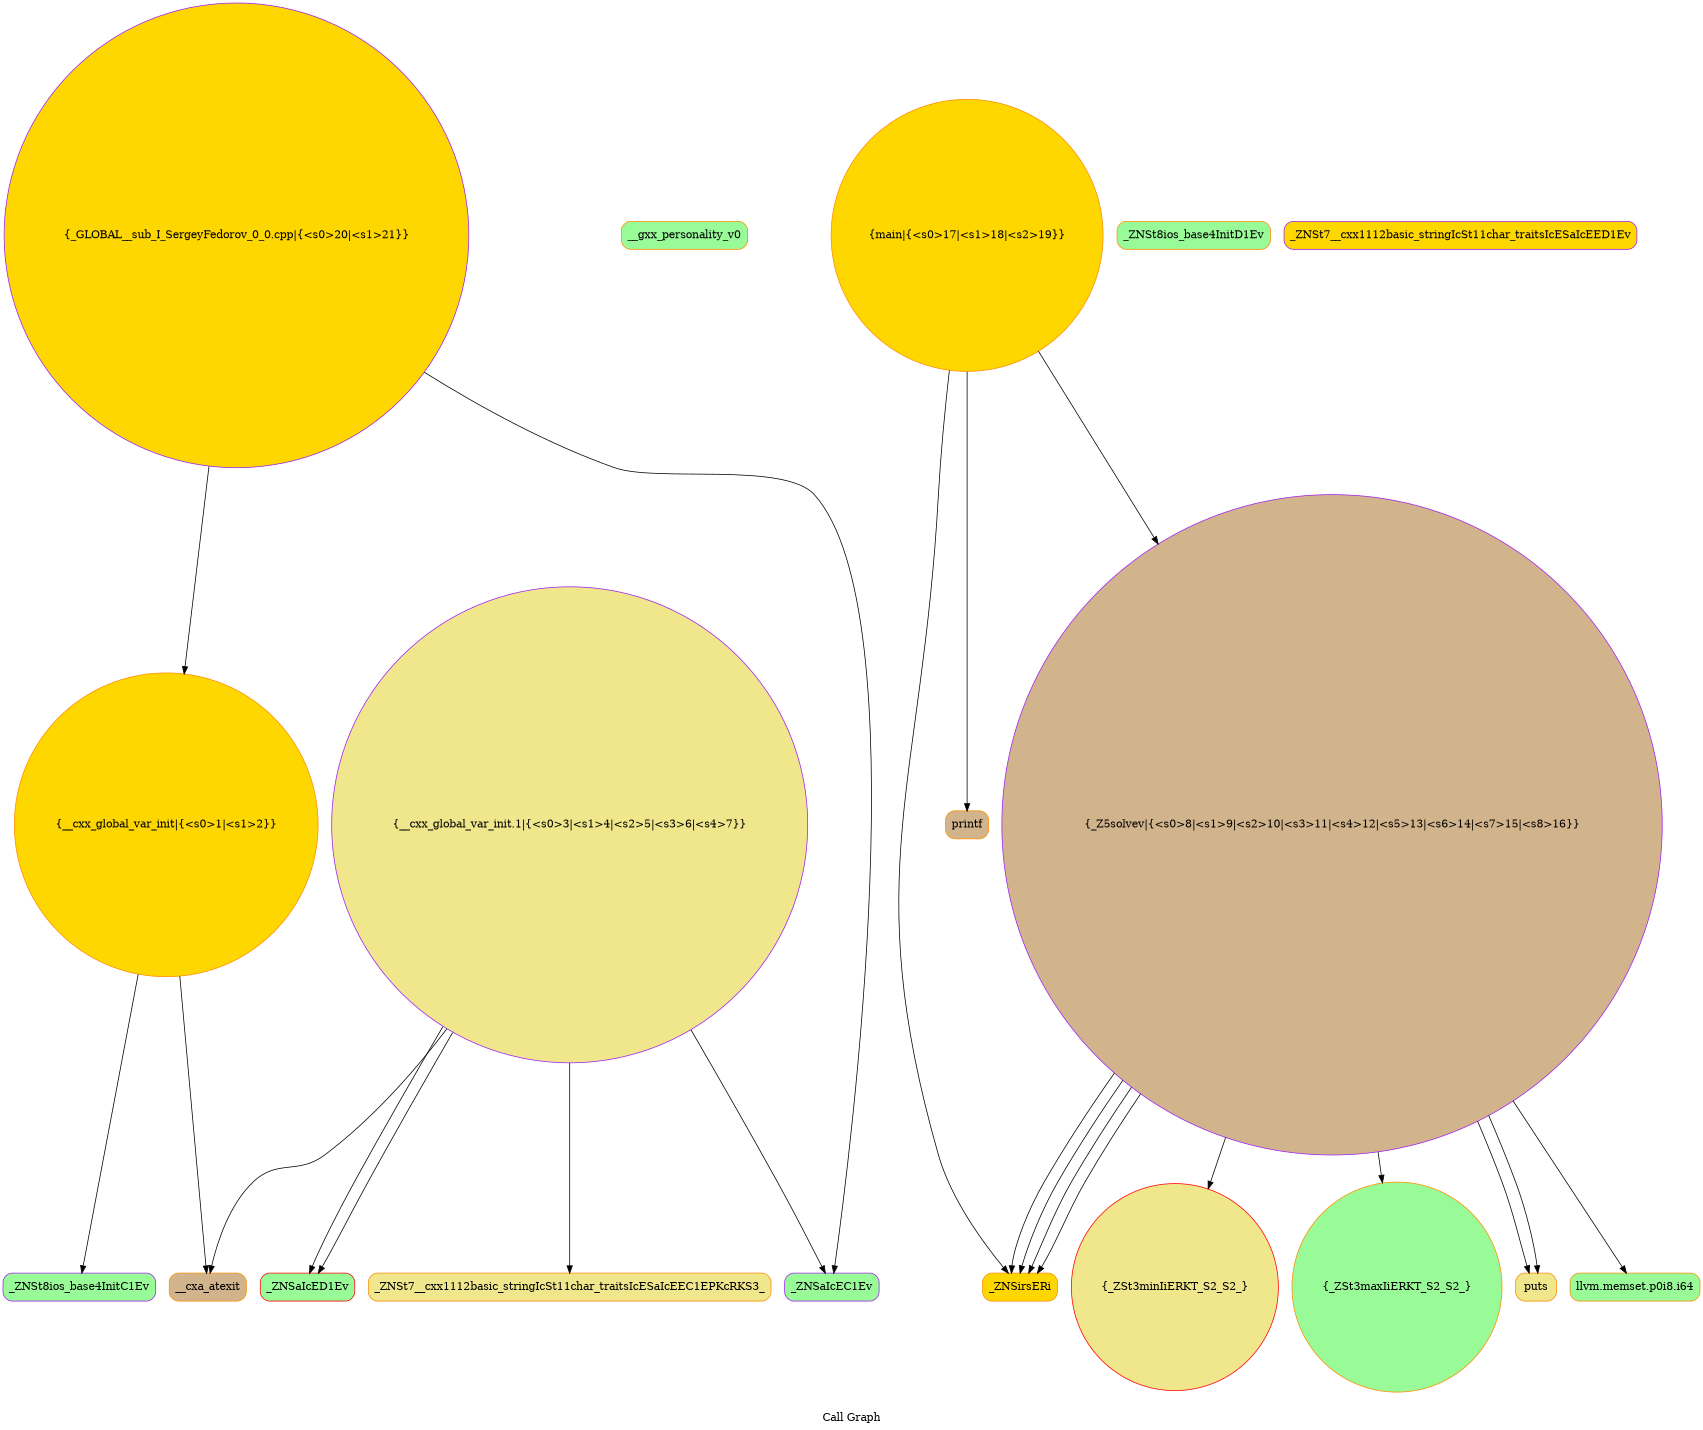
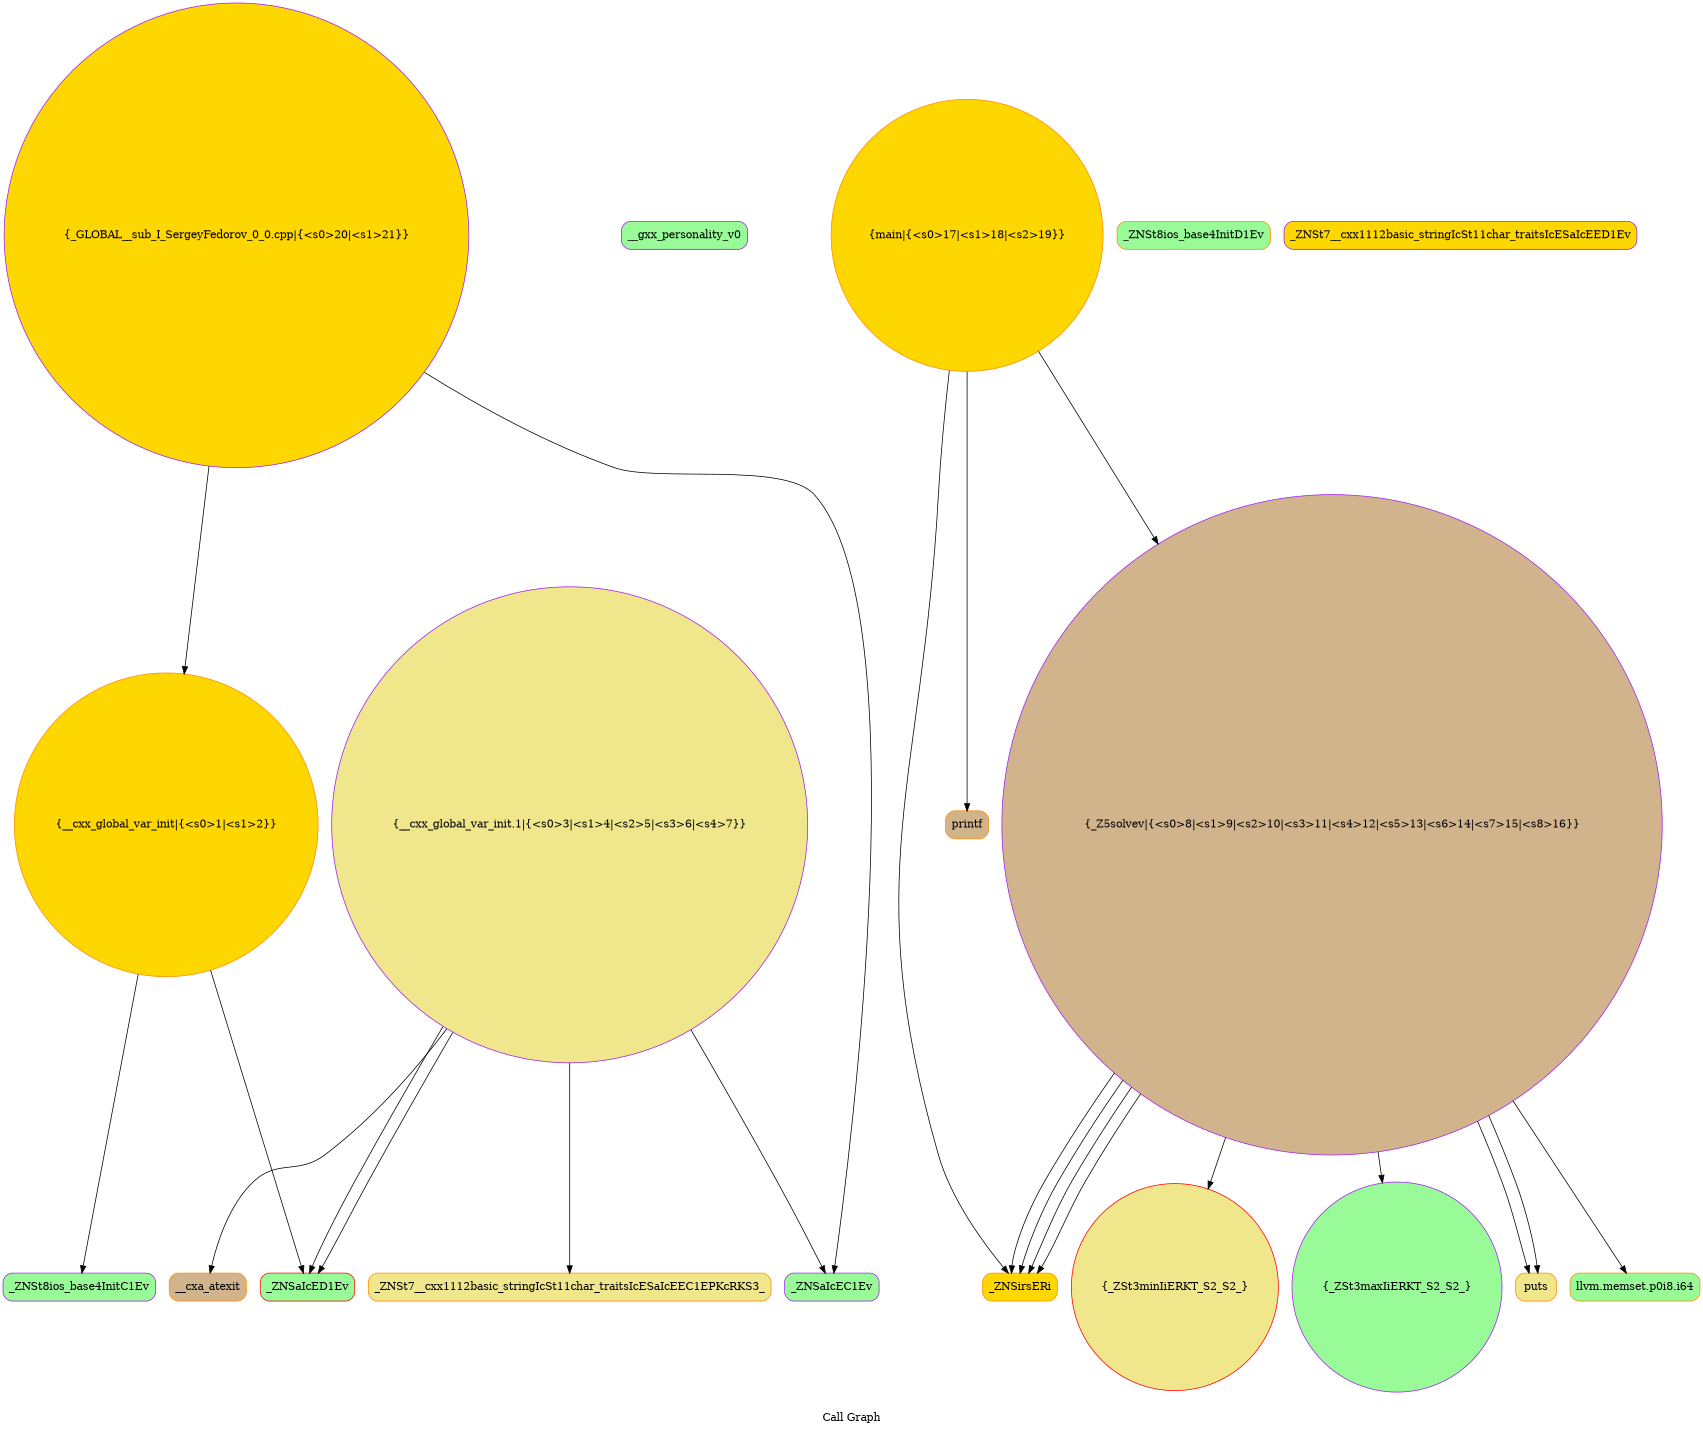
node "__gxx_personality_v0": color darkorange -> purple
edge "{__cxx_global_var_init|{<s0>1|<s1>2}}" -> "__cxa_atexit": now "{__cxx_global_var_init|{<s0>1|<s1>2}}" -> "_ZNSaIcED1Ev"
node "{_ZSt3maxIiERKT_S2_S2_}": color darkorange -> purple
